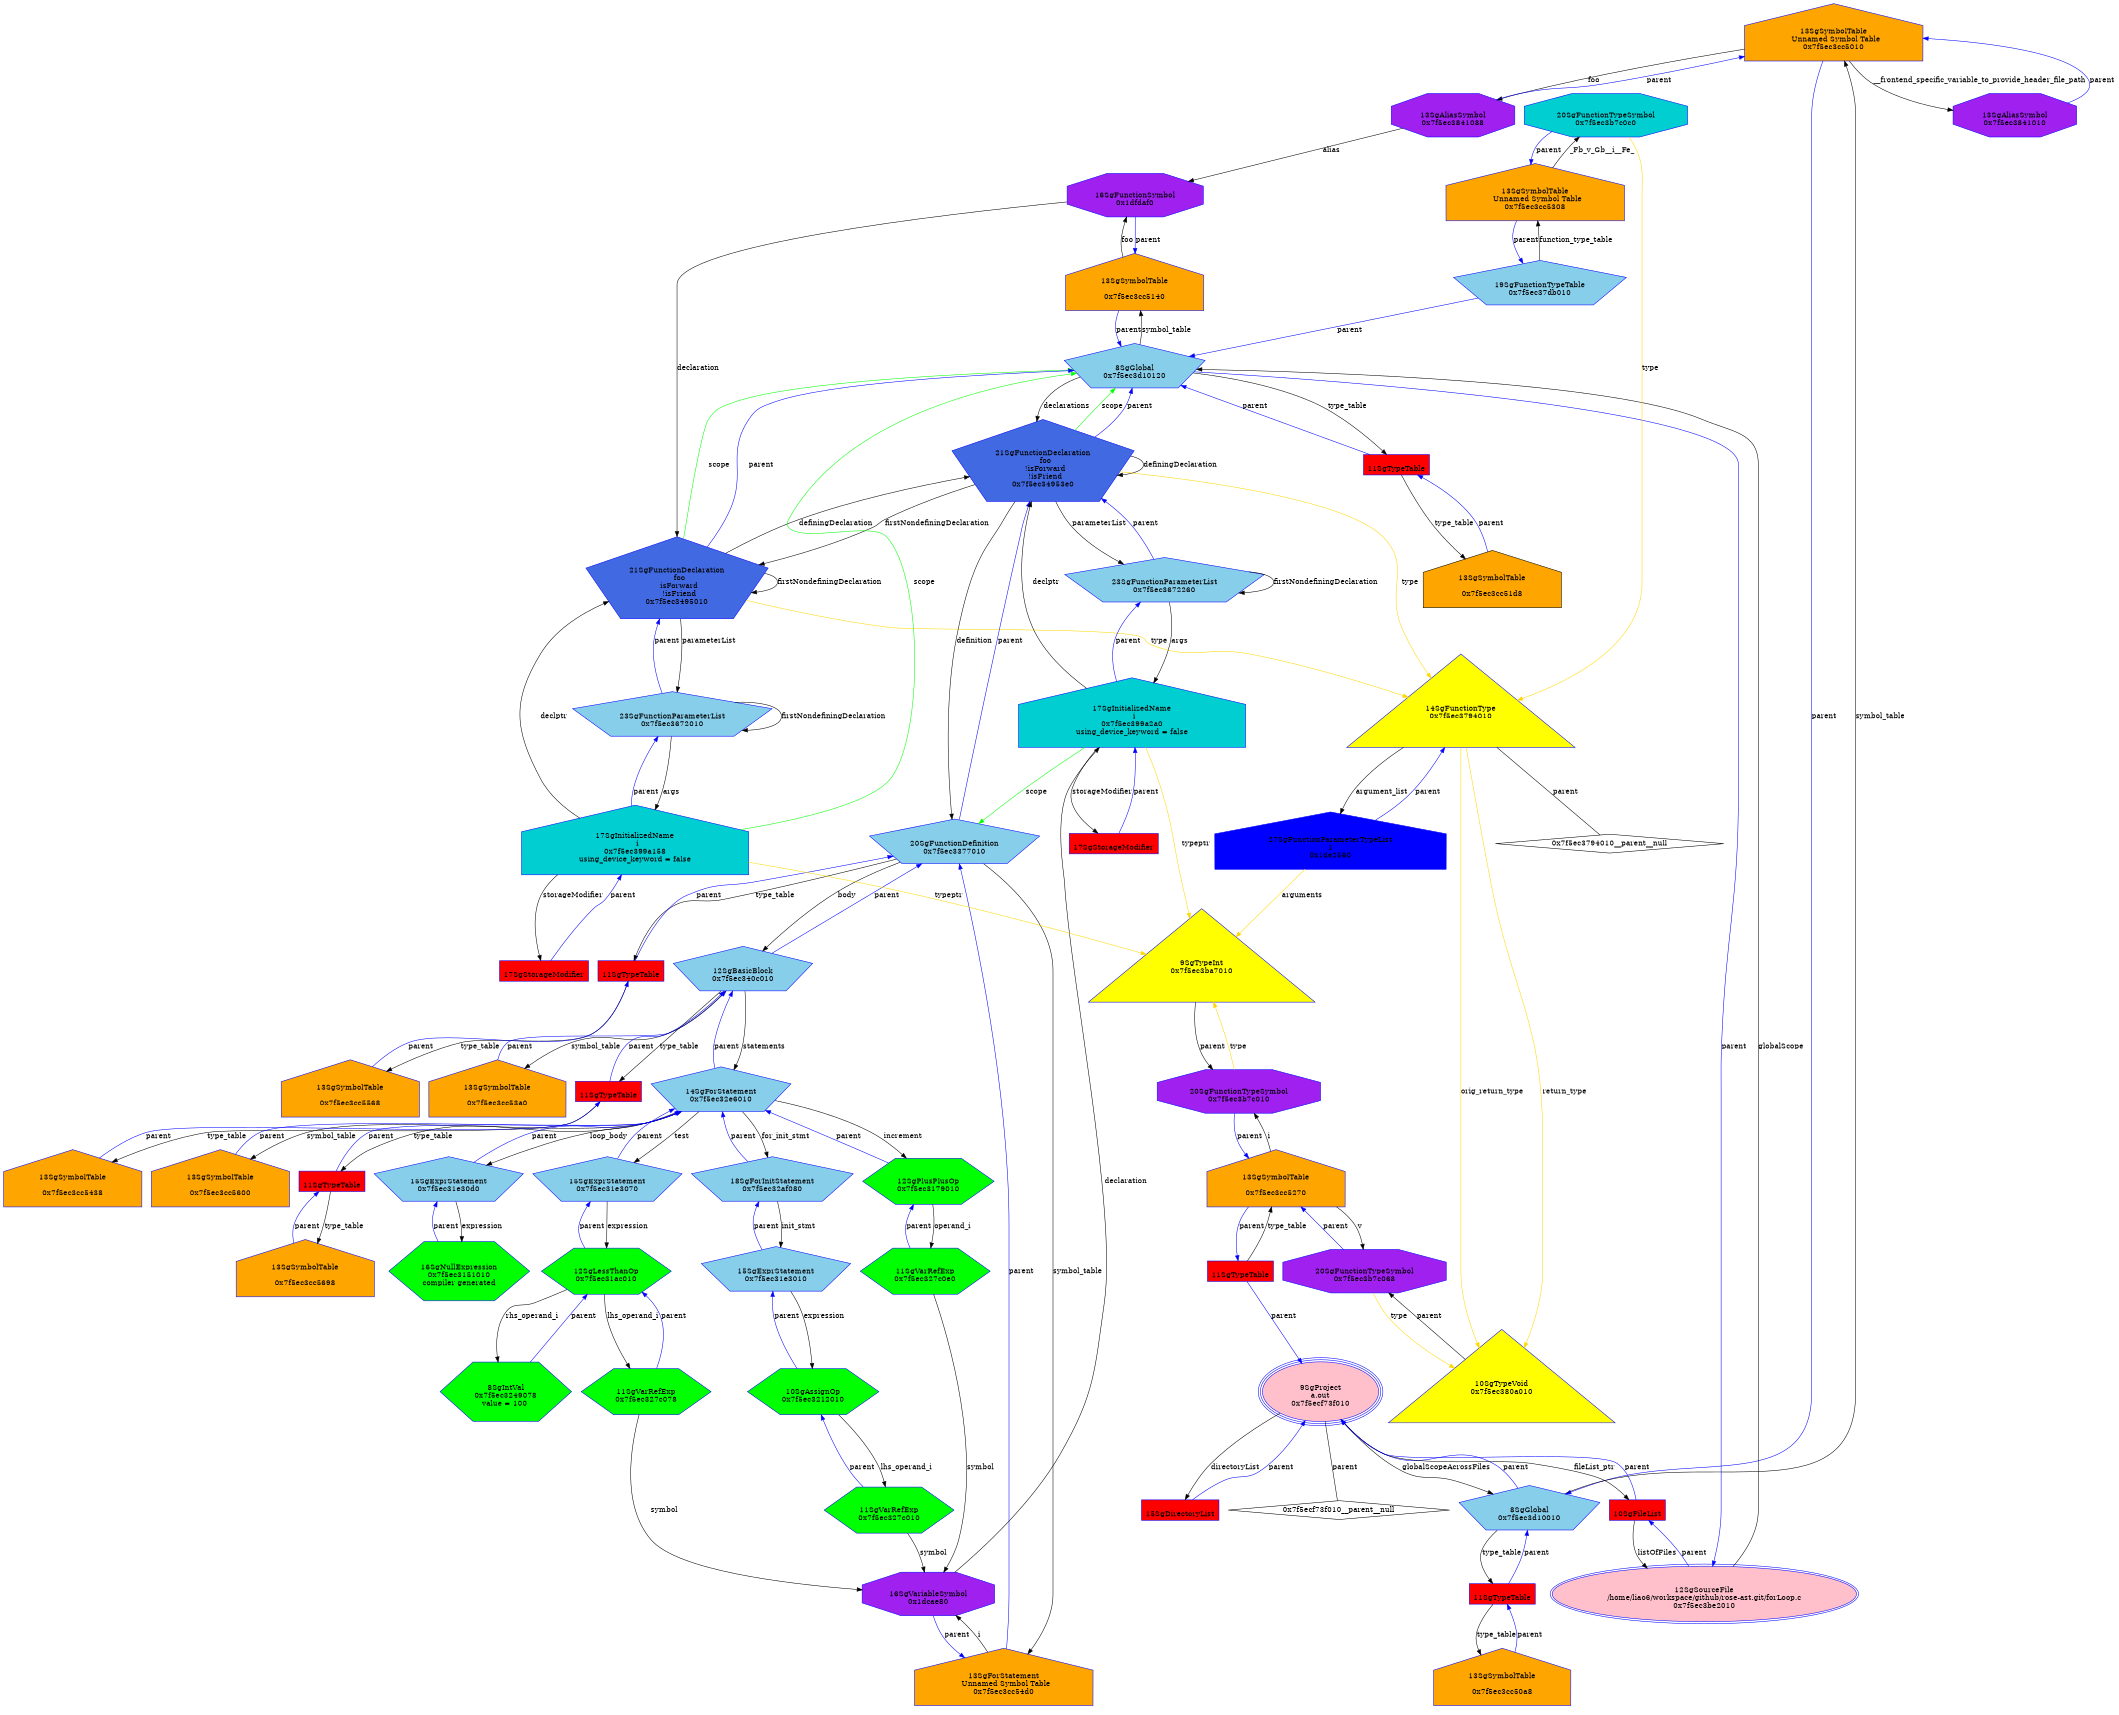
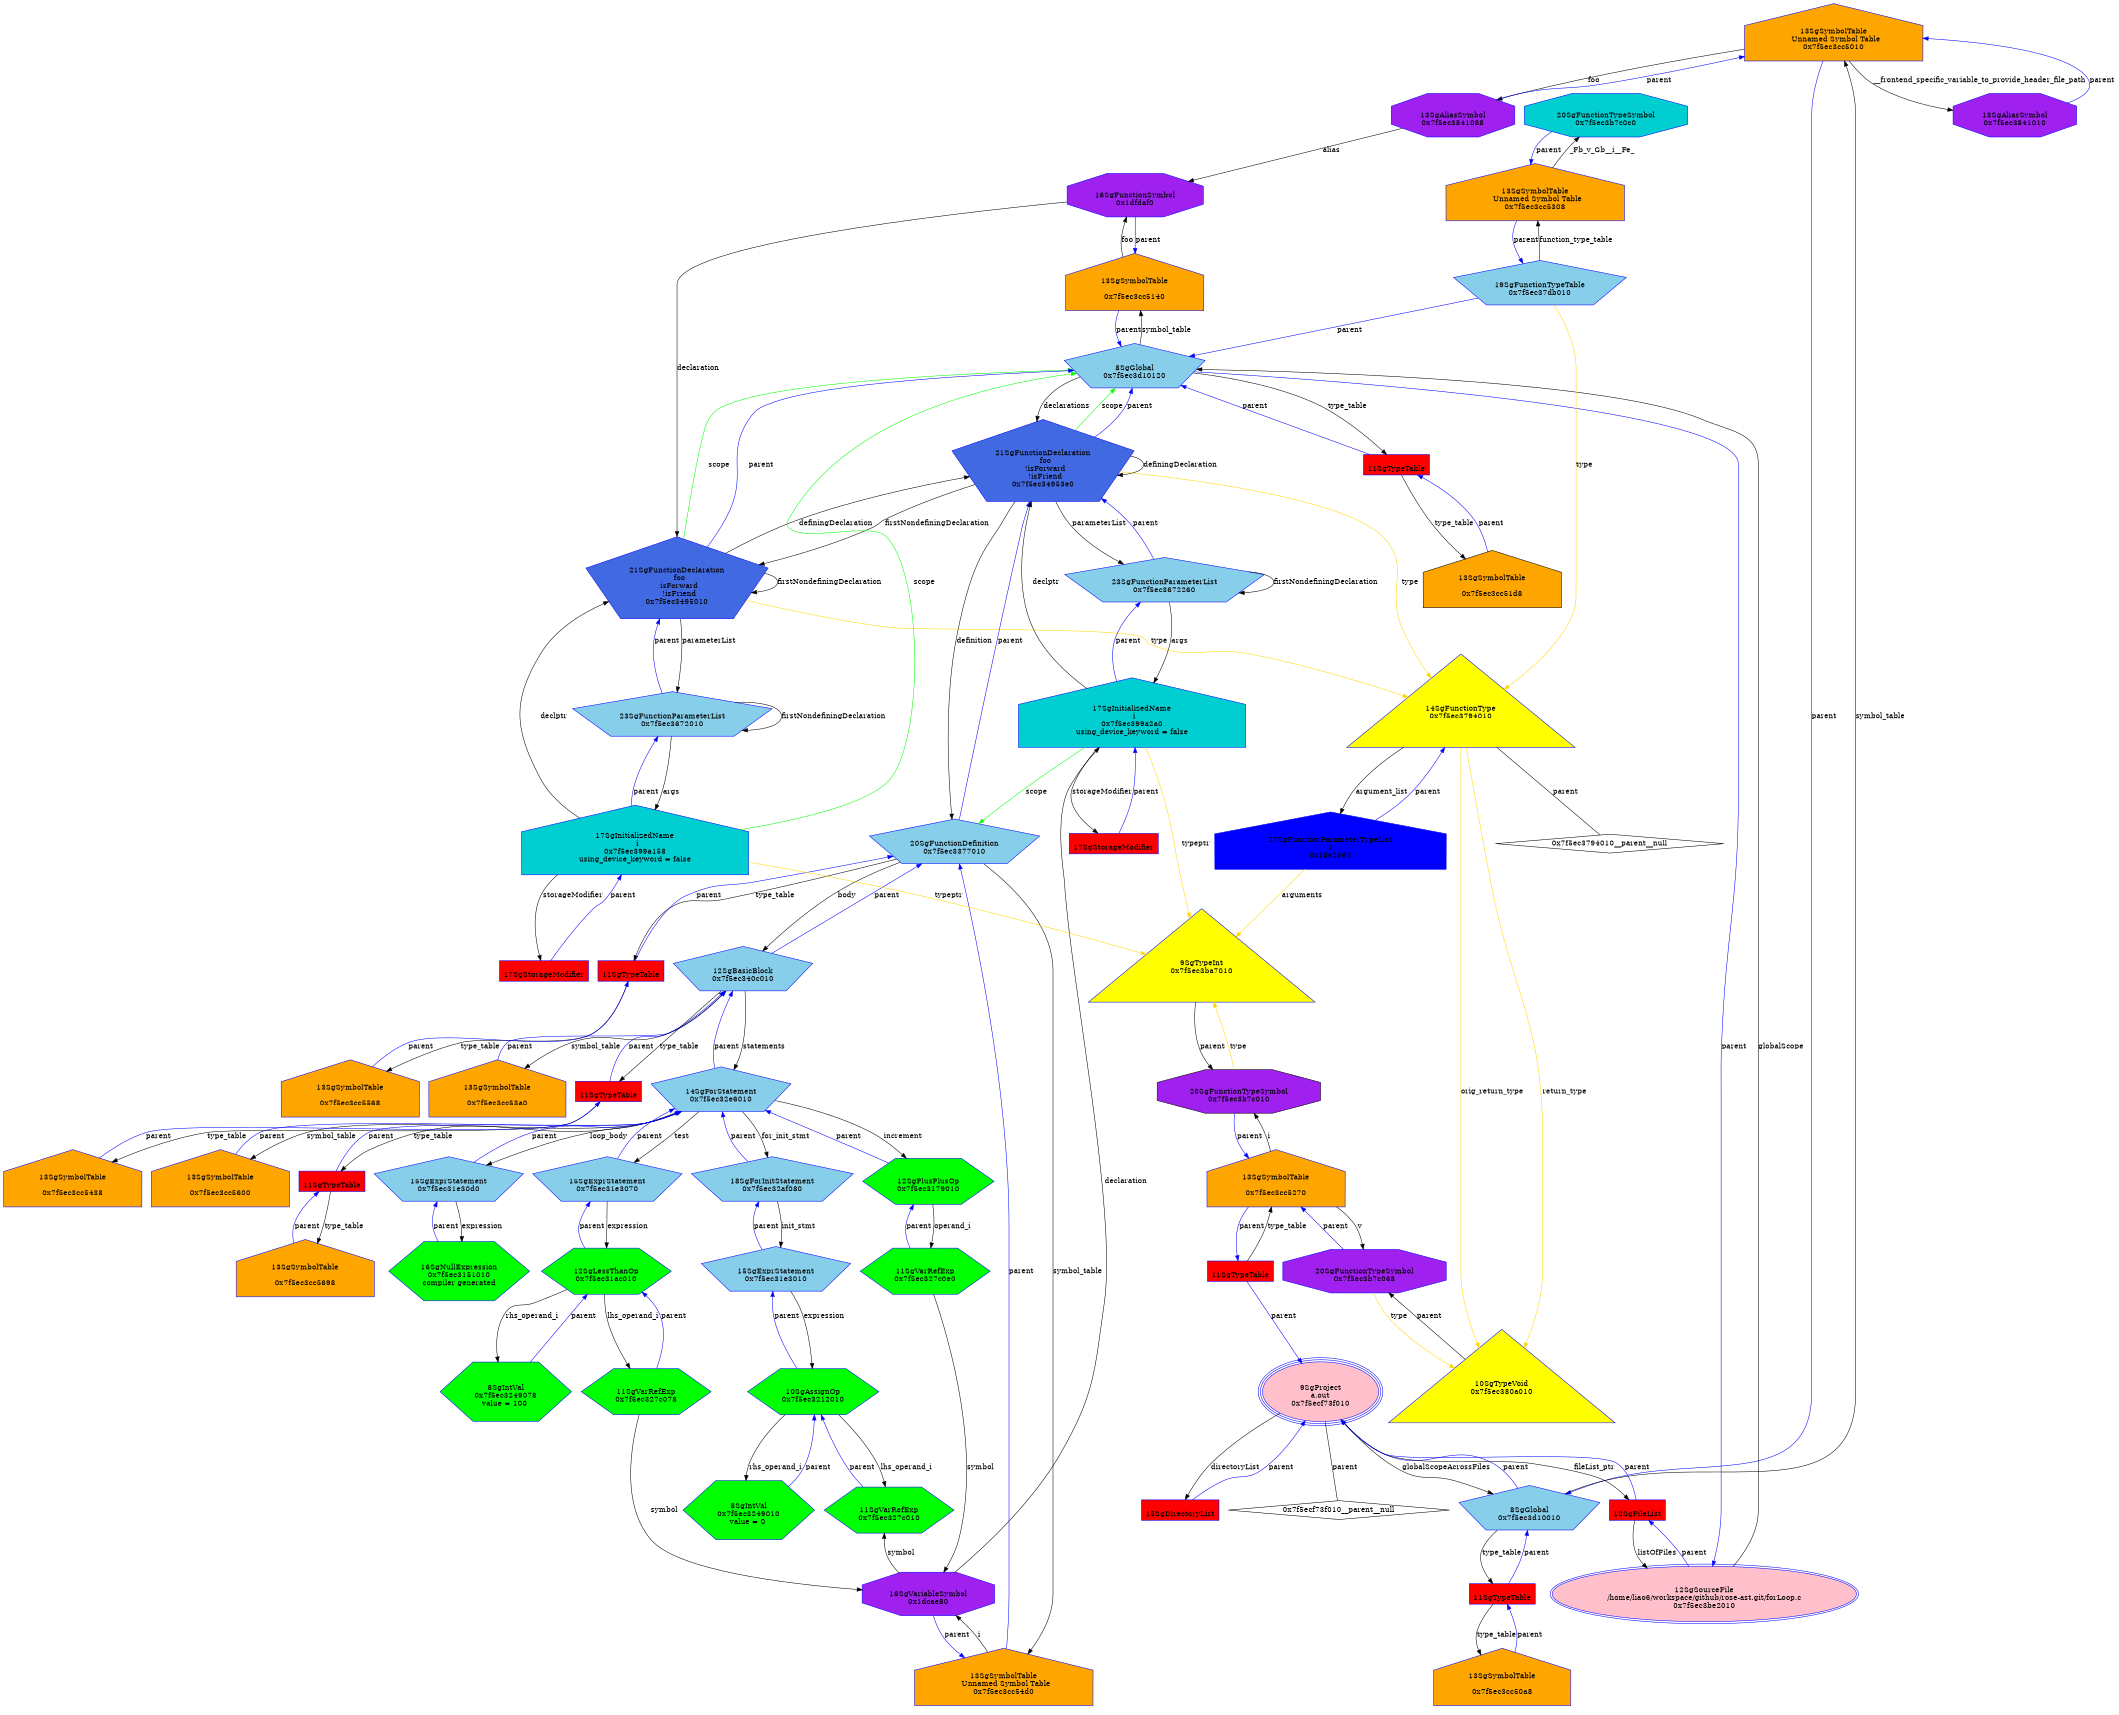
edge "20SgFunctionTypeSymbol 0x7f5ec3b7c0c0" -> "14SgFunctionType 0x7f5ec3794010": now "19SgFunctionTypeTable 0x7f5ec37db010" -> "14SgFunctionType 0x7f5ec3794010"
node "20SgFunctionTypeSymbol 0x7f5ec3b7c010": color blue -> black
node "8SgIntVal 0x7f5ec3249010 value = 0": added
edge "11SgVarRefExp 0x7f5ec327c010" -> "16SgVariableSymbol 0x1dcae80": reversed
node "13SgForStatement Unnamed Symbol Table 0x7f5ec3cc54d0": label "13SgForStatement Unnamed Symbol Table 0x7f5ec3cc54d0" -> "13SgSymbolTable Unnamed Symbol Table 0x7f5ec3cc54d0"
